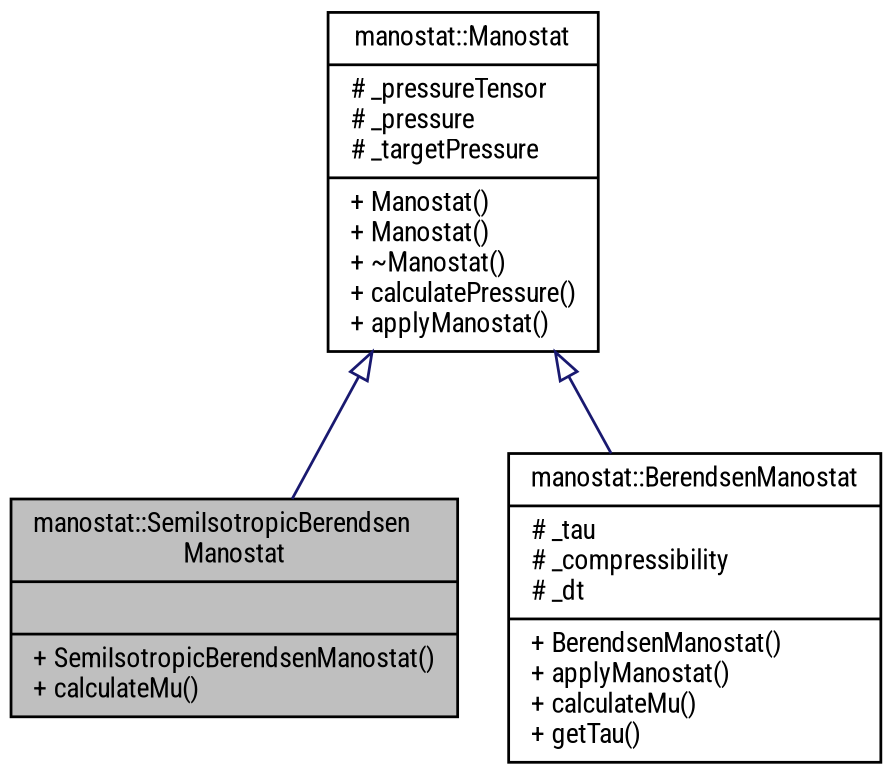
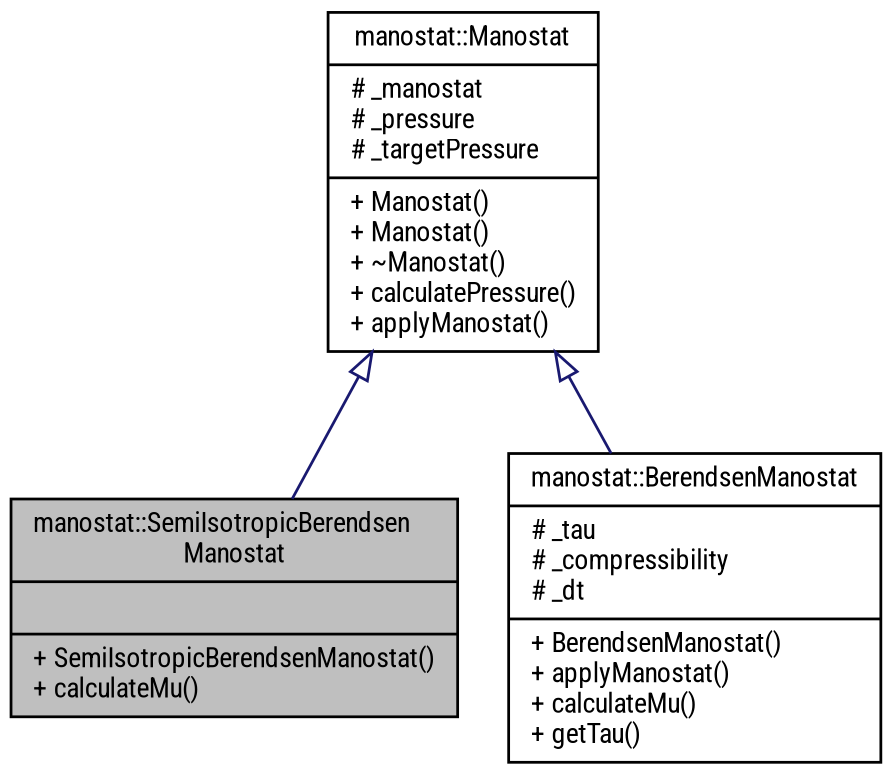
node "manostat::Manostat": text "# _pressureTensor" -> "# _manostat"
